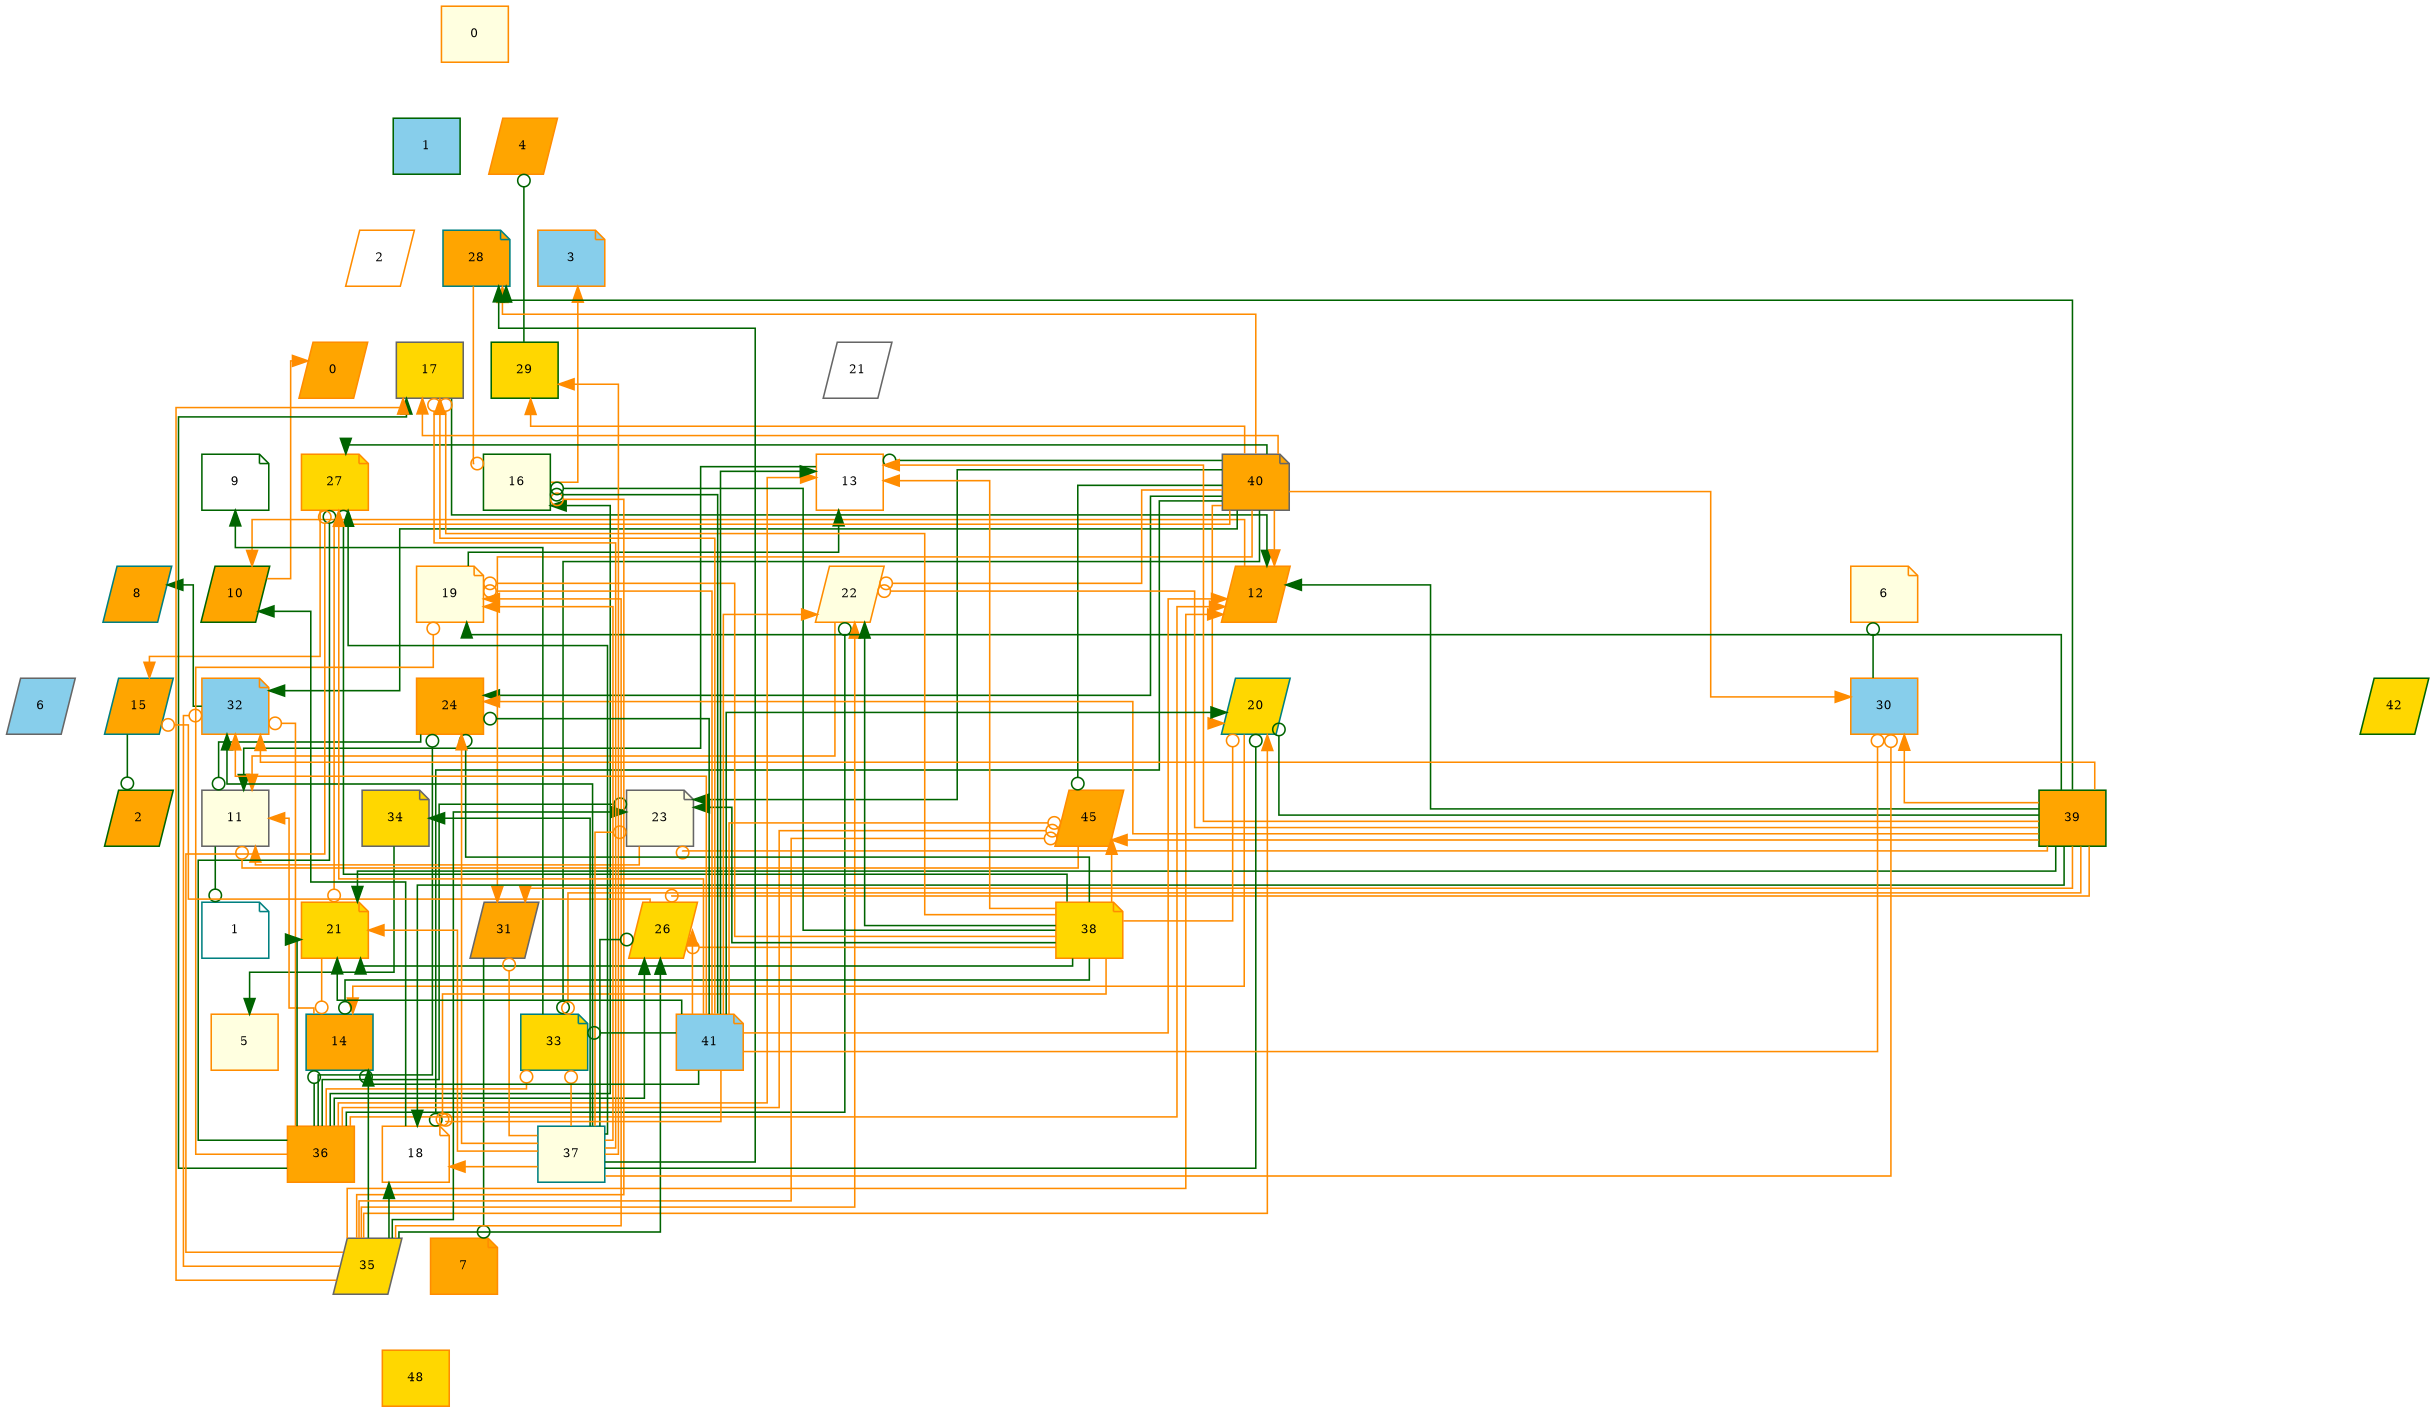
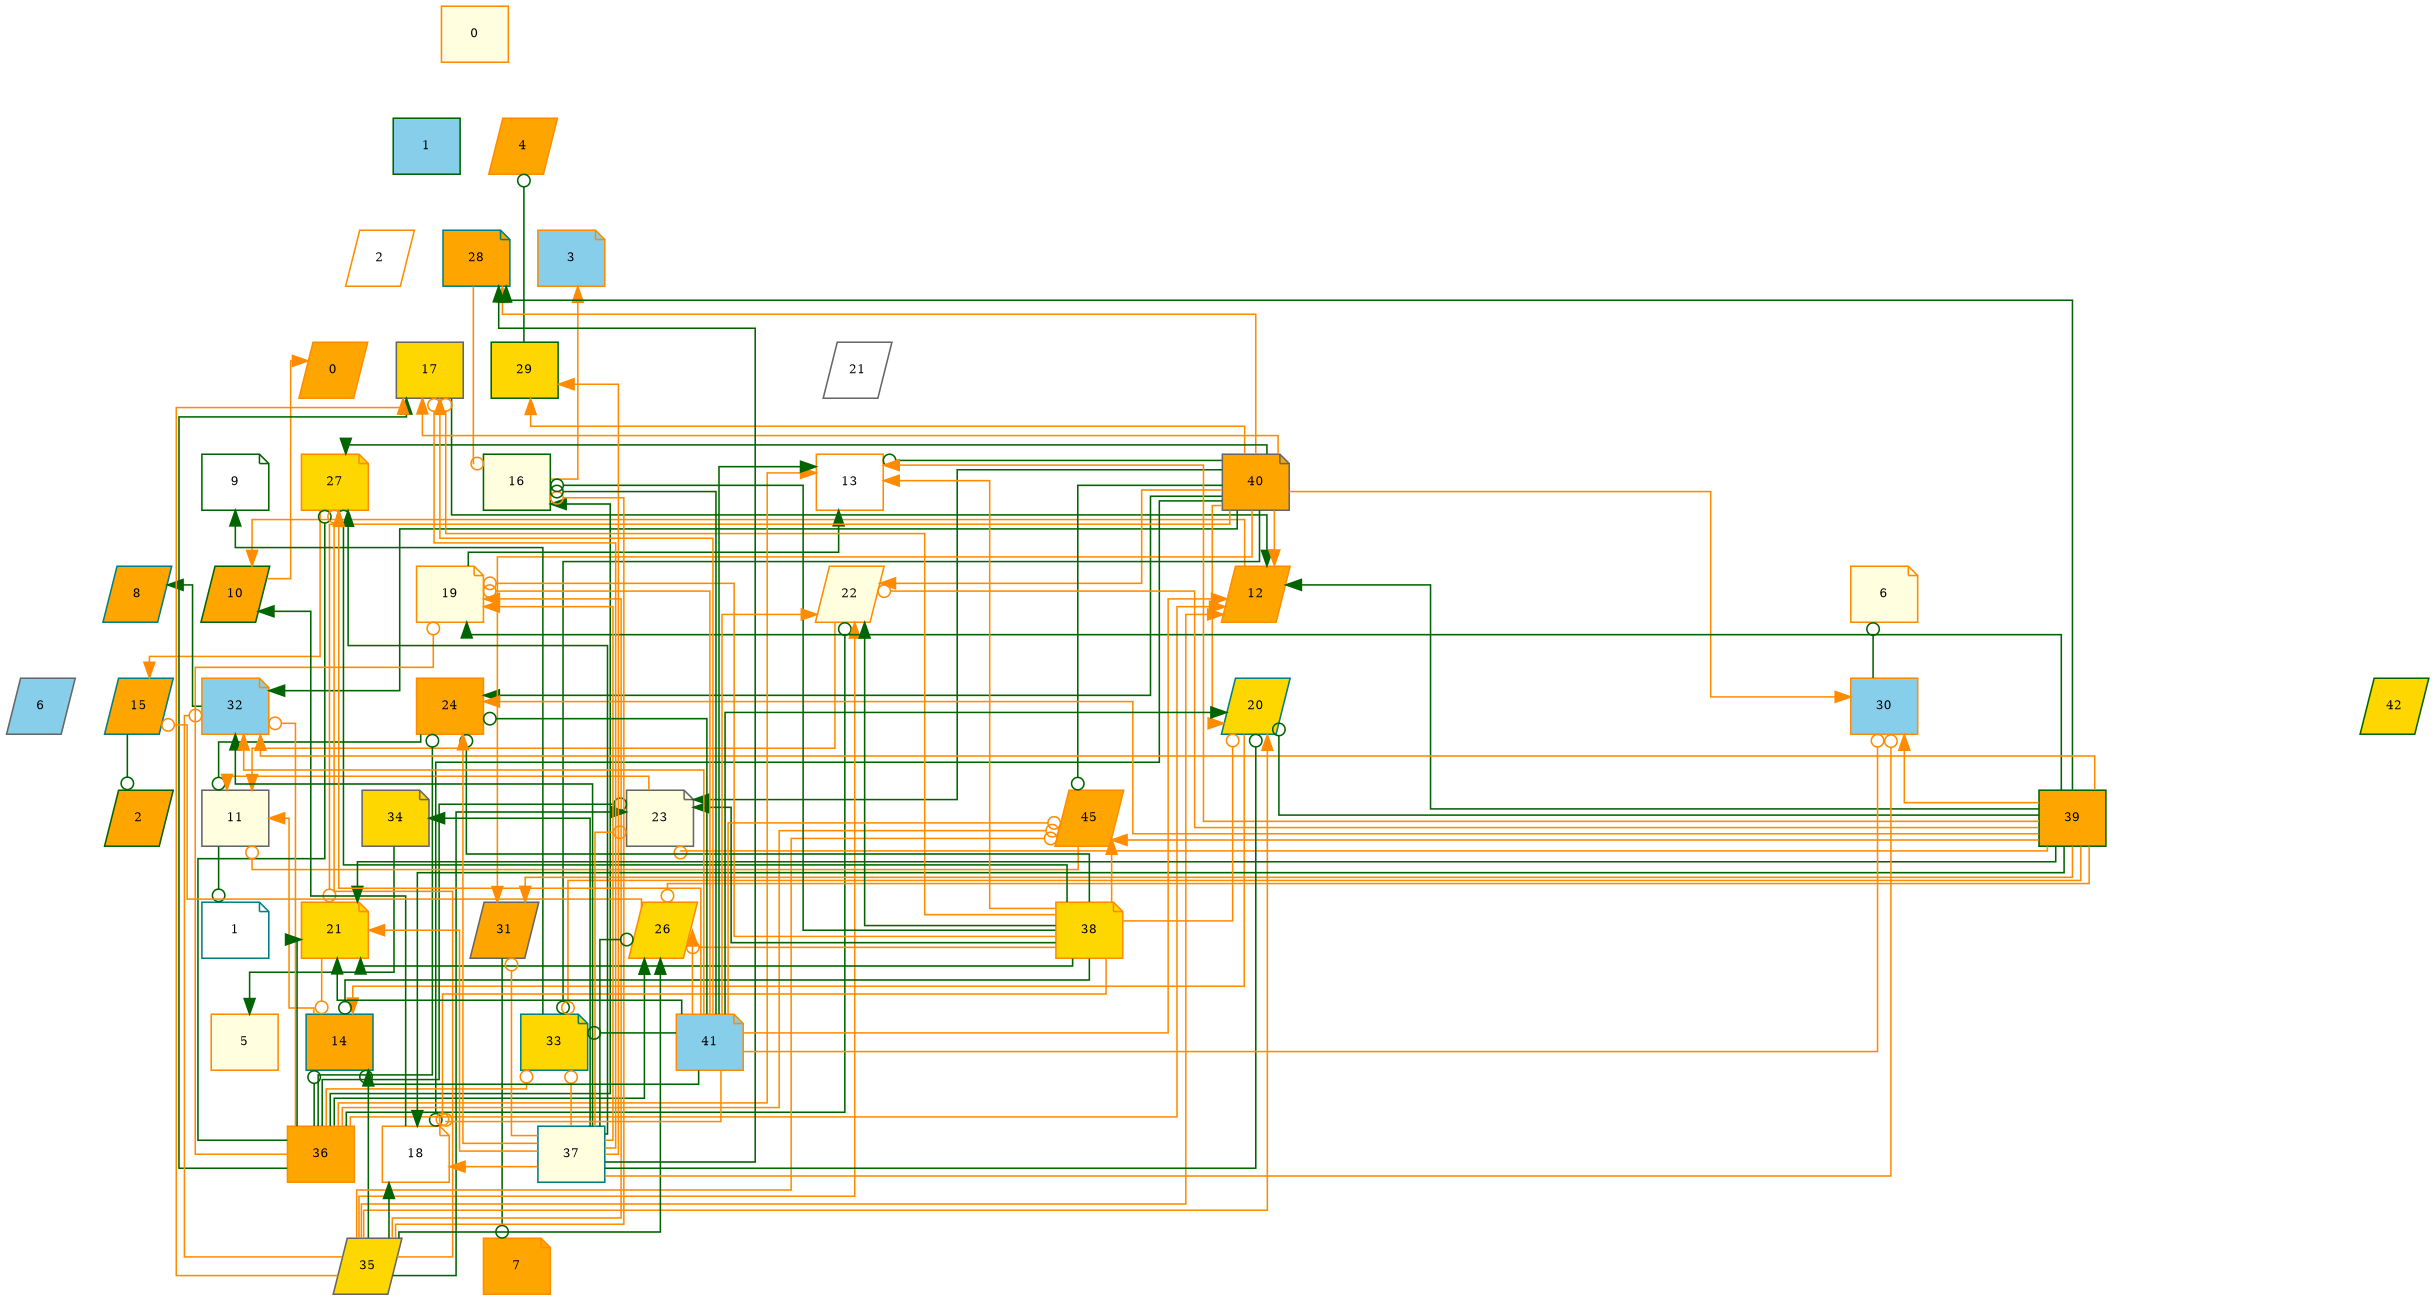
edge "40" -> "22": arrowhead odot -> normal
edge "13" -> "11": removed
node "48": removed
